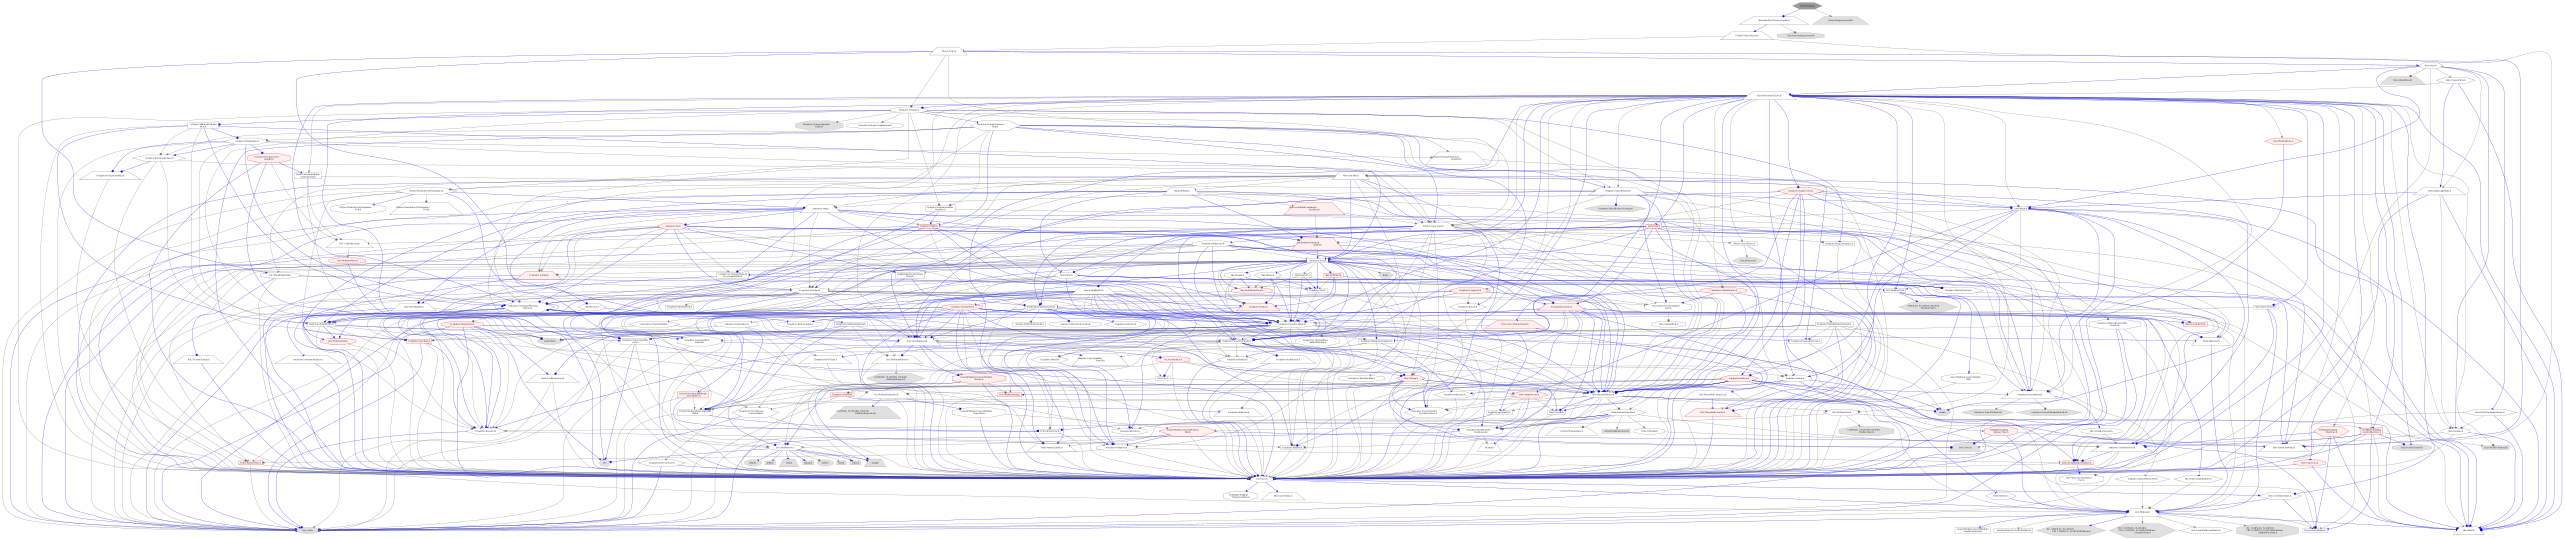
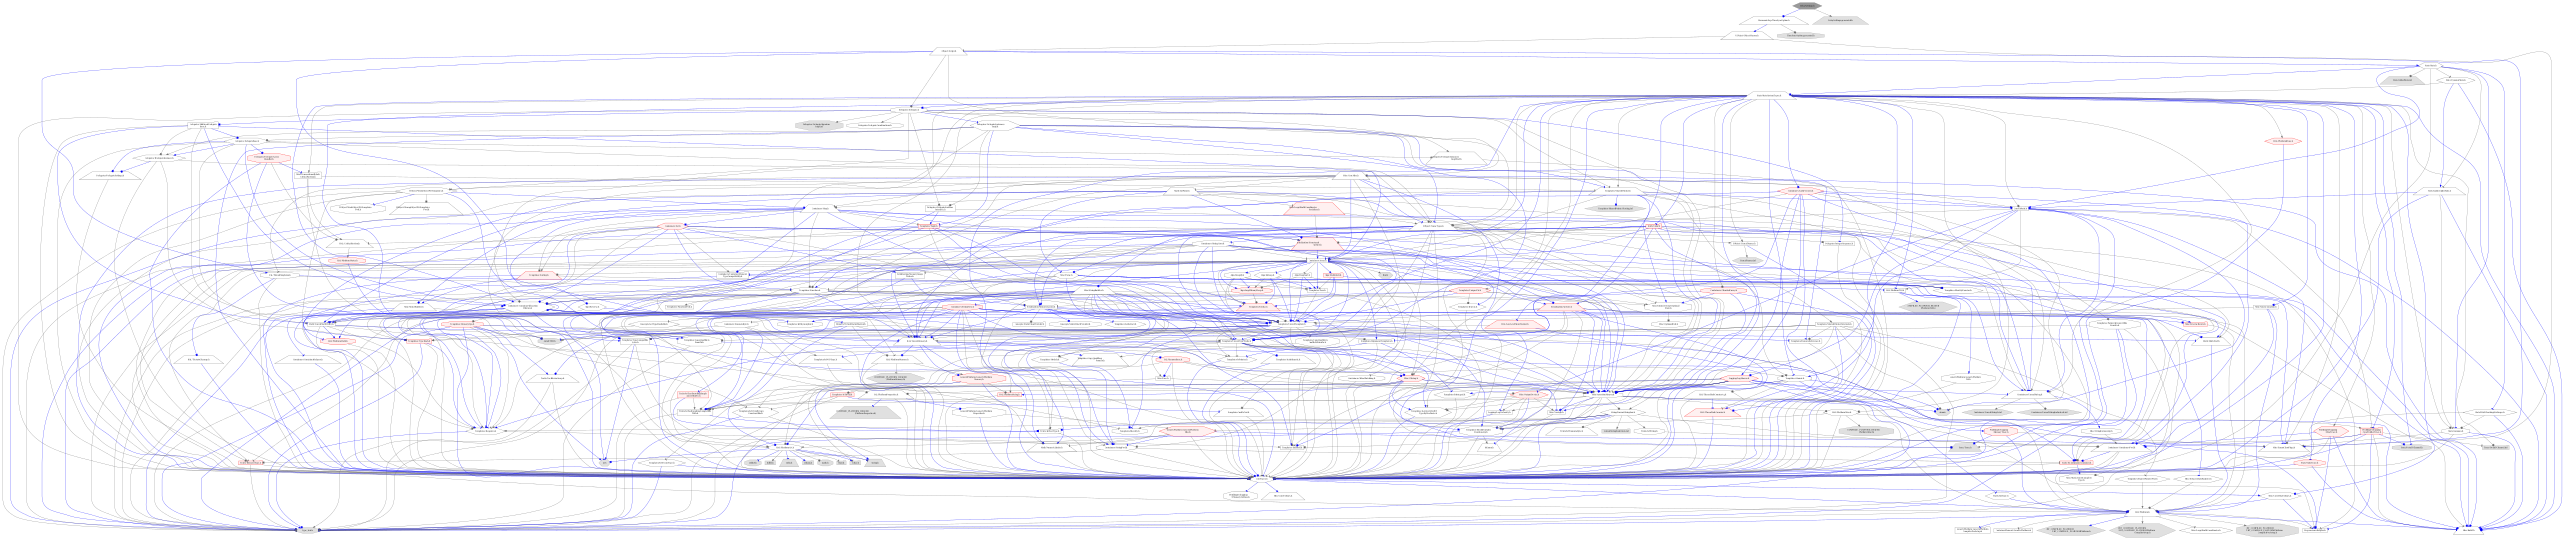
edge "Delegates/Delegate.h" -> "AutoRTFM.h": removed
edge "Algo/Impl/BinaryHeap.h" -> "Templates/CopyQualifiers AndRefsFromTo.h": now "Algo/Impl/BinaryHeap.h" -> "Templates/Invoke.h"
edge "HAL/UnrealMemory.h" -> "ProfilingDebugging /MemoryTrace.h": color gray40 -> blue
edge "Serialization/Archive.h" -> "Templates/IsArrayOrRefOf TypeByPredicate.h": removed
